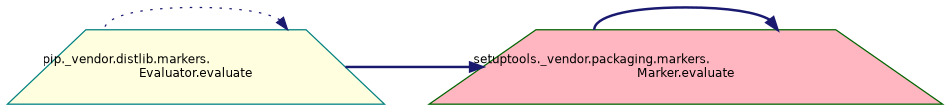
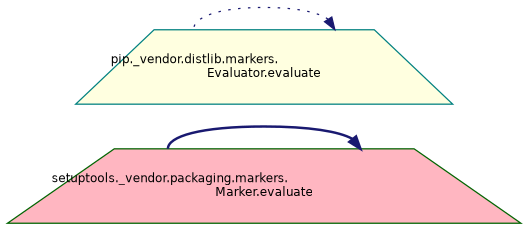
edge "pip._vendor.distlib.markers. Evaluator.evaluate" -> "setuptools._vendor.packaging.markers. Marker.evaluate": removed
